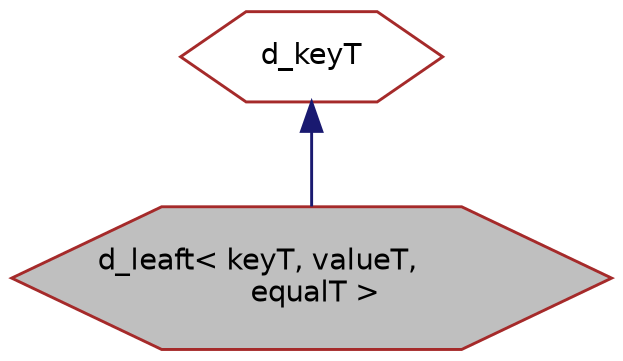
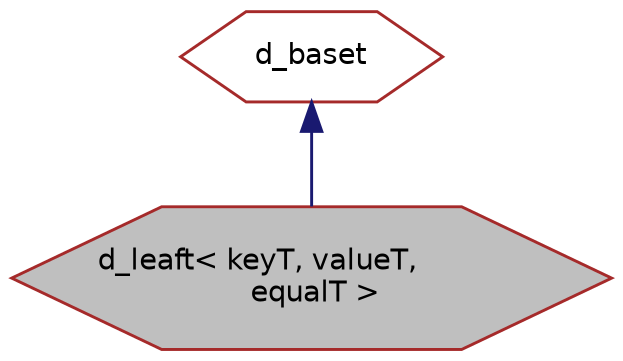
node "d_keyT": label "d_keyT" -> "d_baset"
